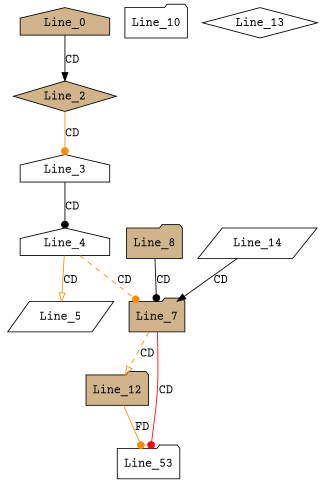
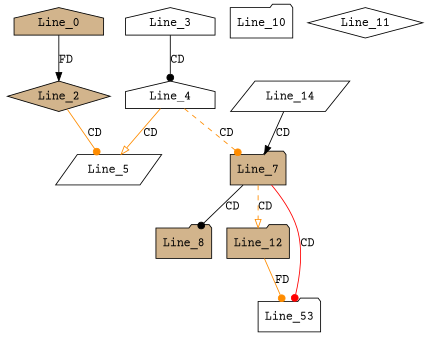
node "Line_13": label "Line_13" -> "Line_11"
edge "Line_0" -> "Line_2": label "CD" -> "FD"
edge "Line_2" -> "Line_3": now "Line_2" -> "Line_5"
edge "Line_8" -> "Line_7": reversed
